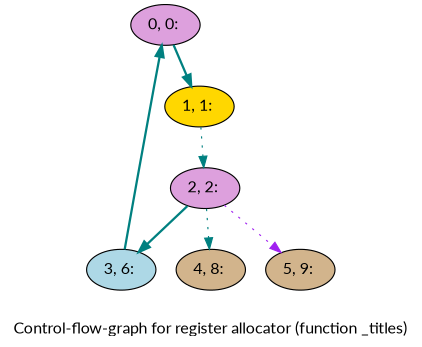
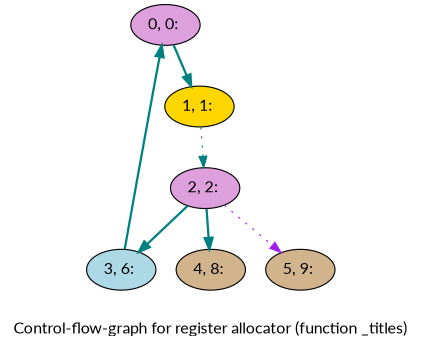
edge "2, 2:" -> "4, 8:": style dotted -> bold
